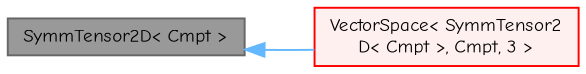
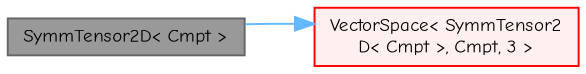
edge "VectorSpace< SymmTensor2 D< Cmpt >, Cmpt, 3 >" -> "SymmTensor2D< Cmpt >": reversed
